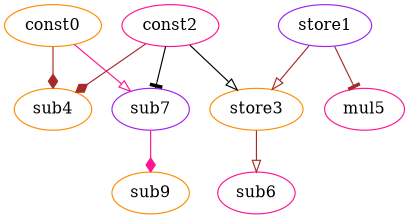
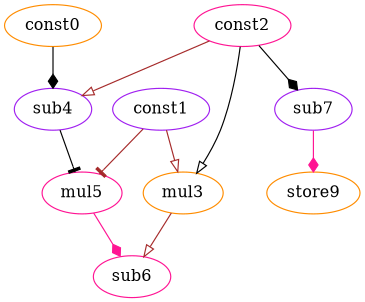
node "store1": label "store1" -> "const1"
edge "const0" -> "sub4": color brown -> black
edge "const0" -> "sub7": removed
edge "const2" -> "sub4": arrowhead diamond -> onormal
edge "const2" -> "sub7": arrowhead tee -> diamond
node "sub4": color darkorange -> purple
node "store3": label "store3" -> "mul3"
edge "sub4" -> "mul5": added
node "sub9": label "sub9" -> "store9"
edge "mul5" -> "sub6": added
